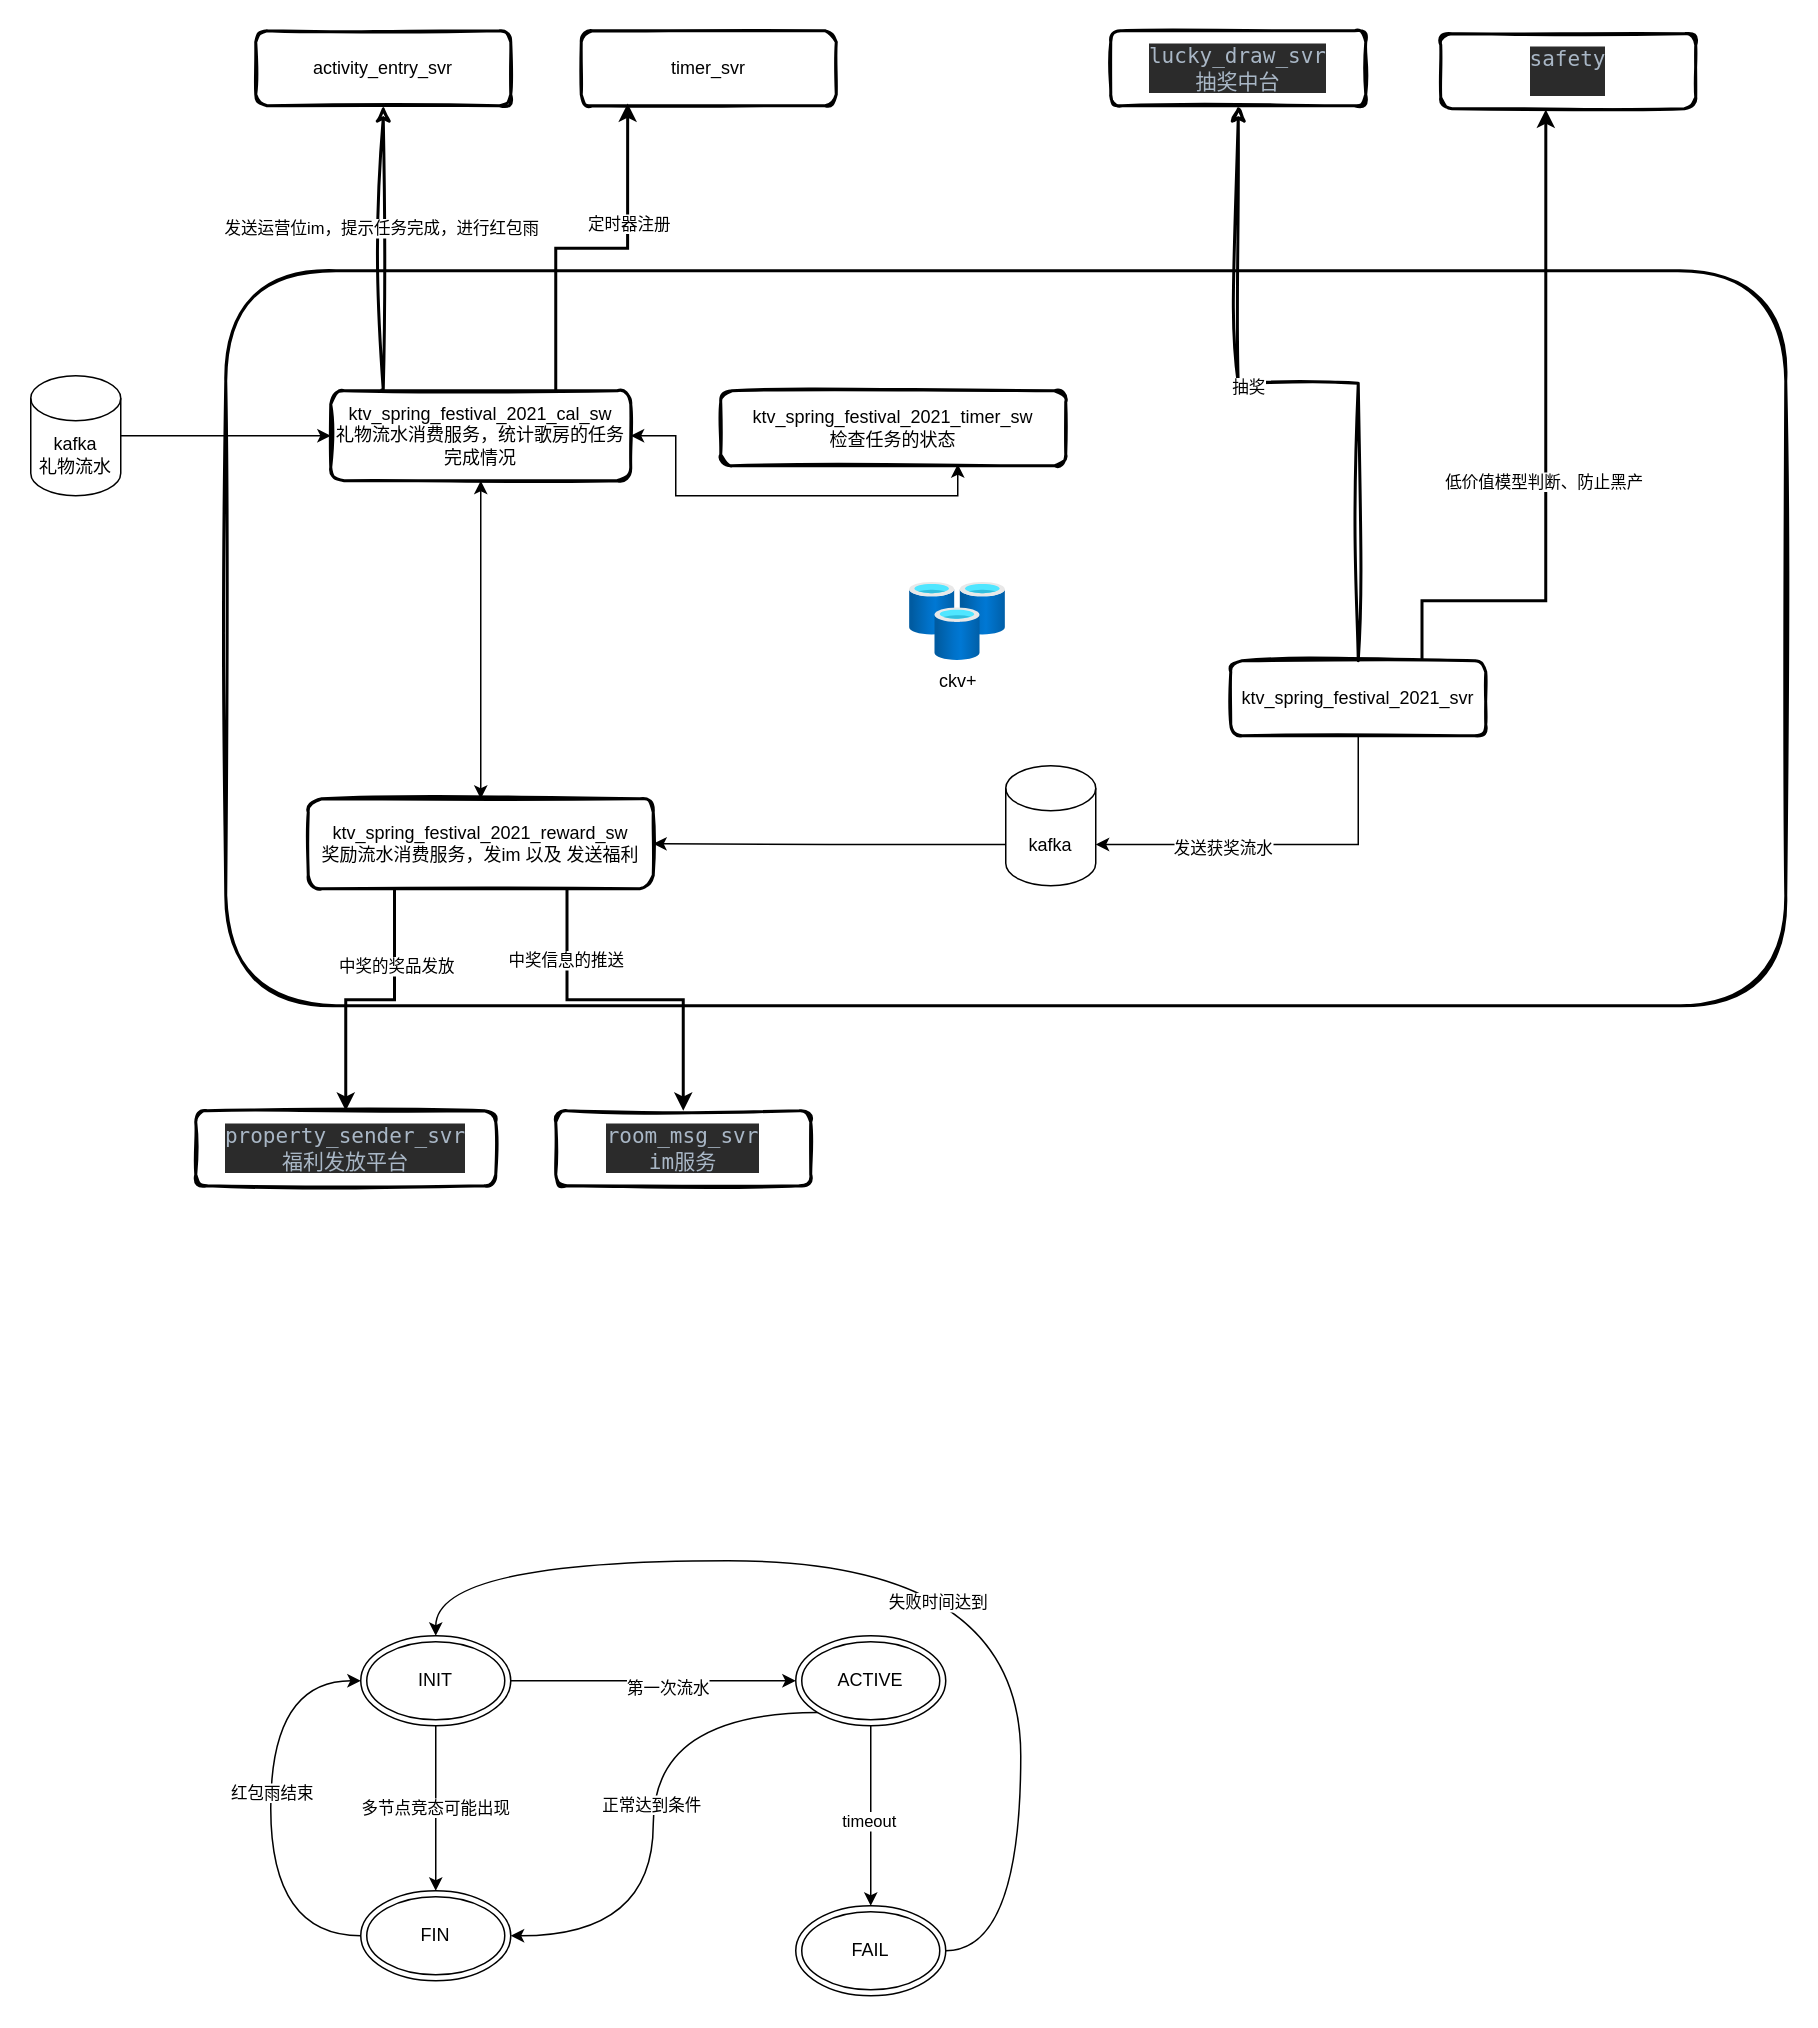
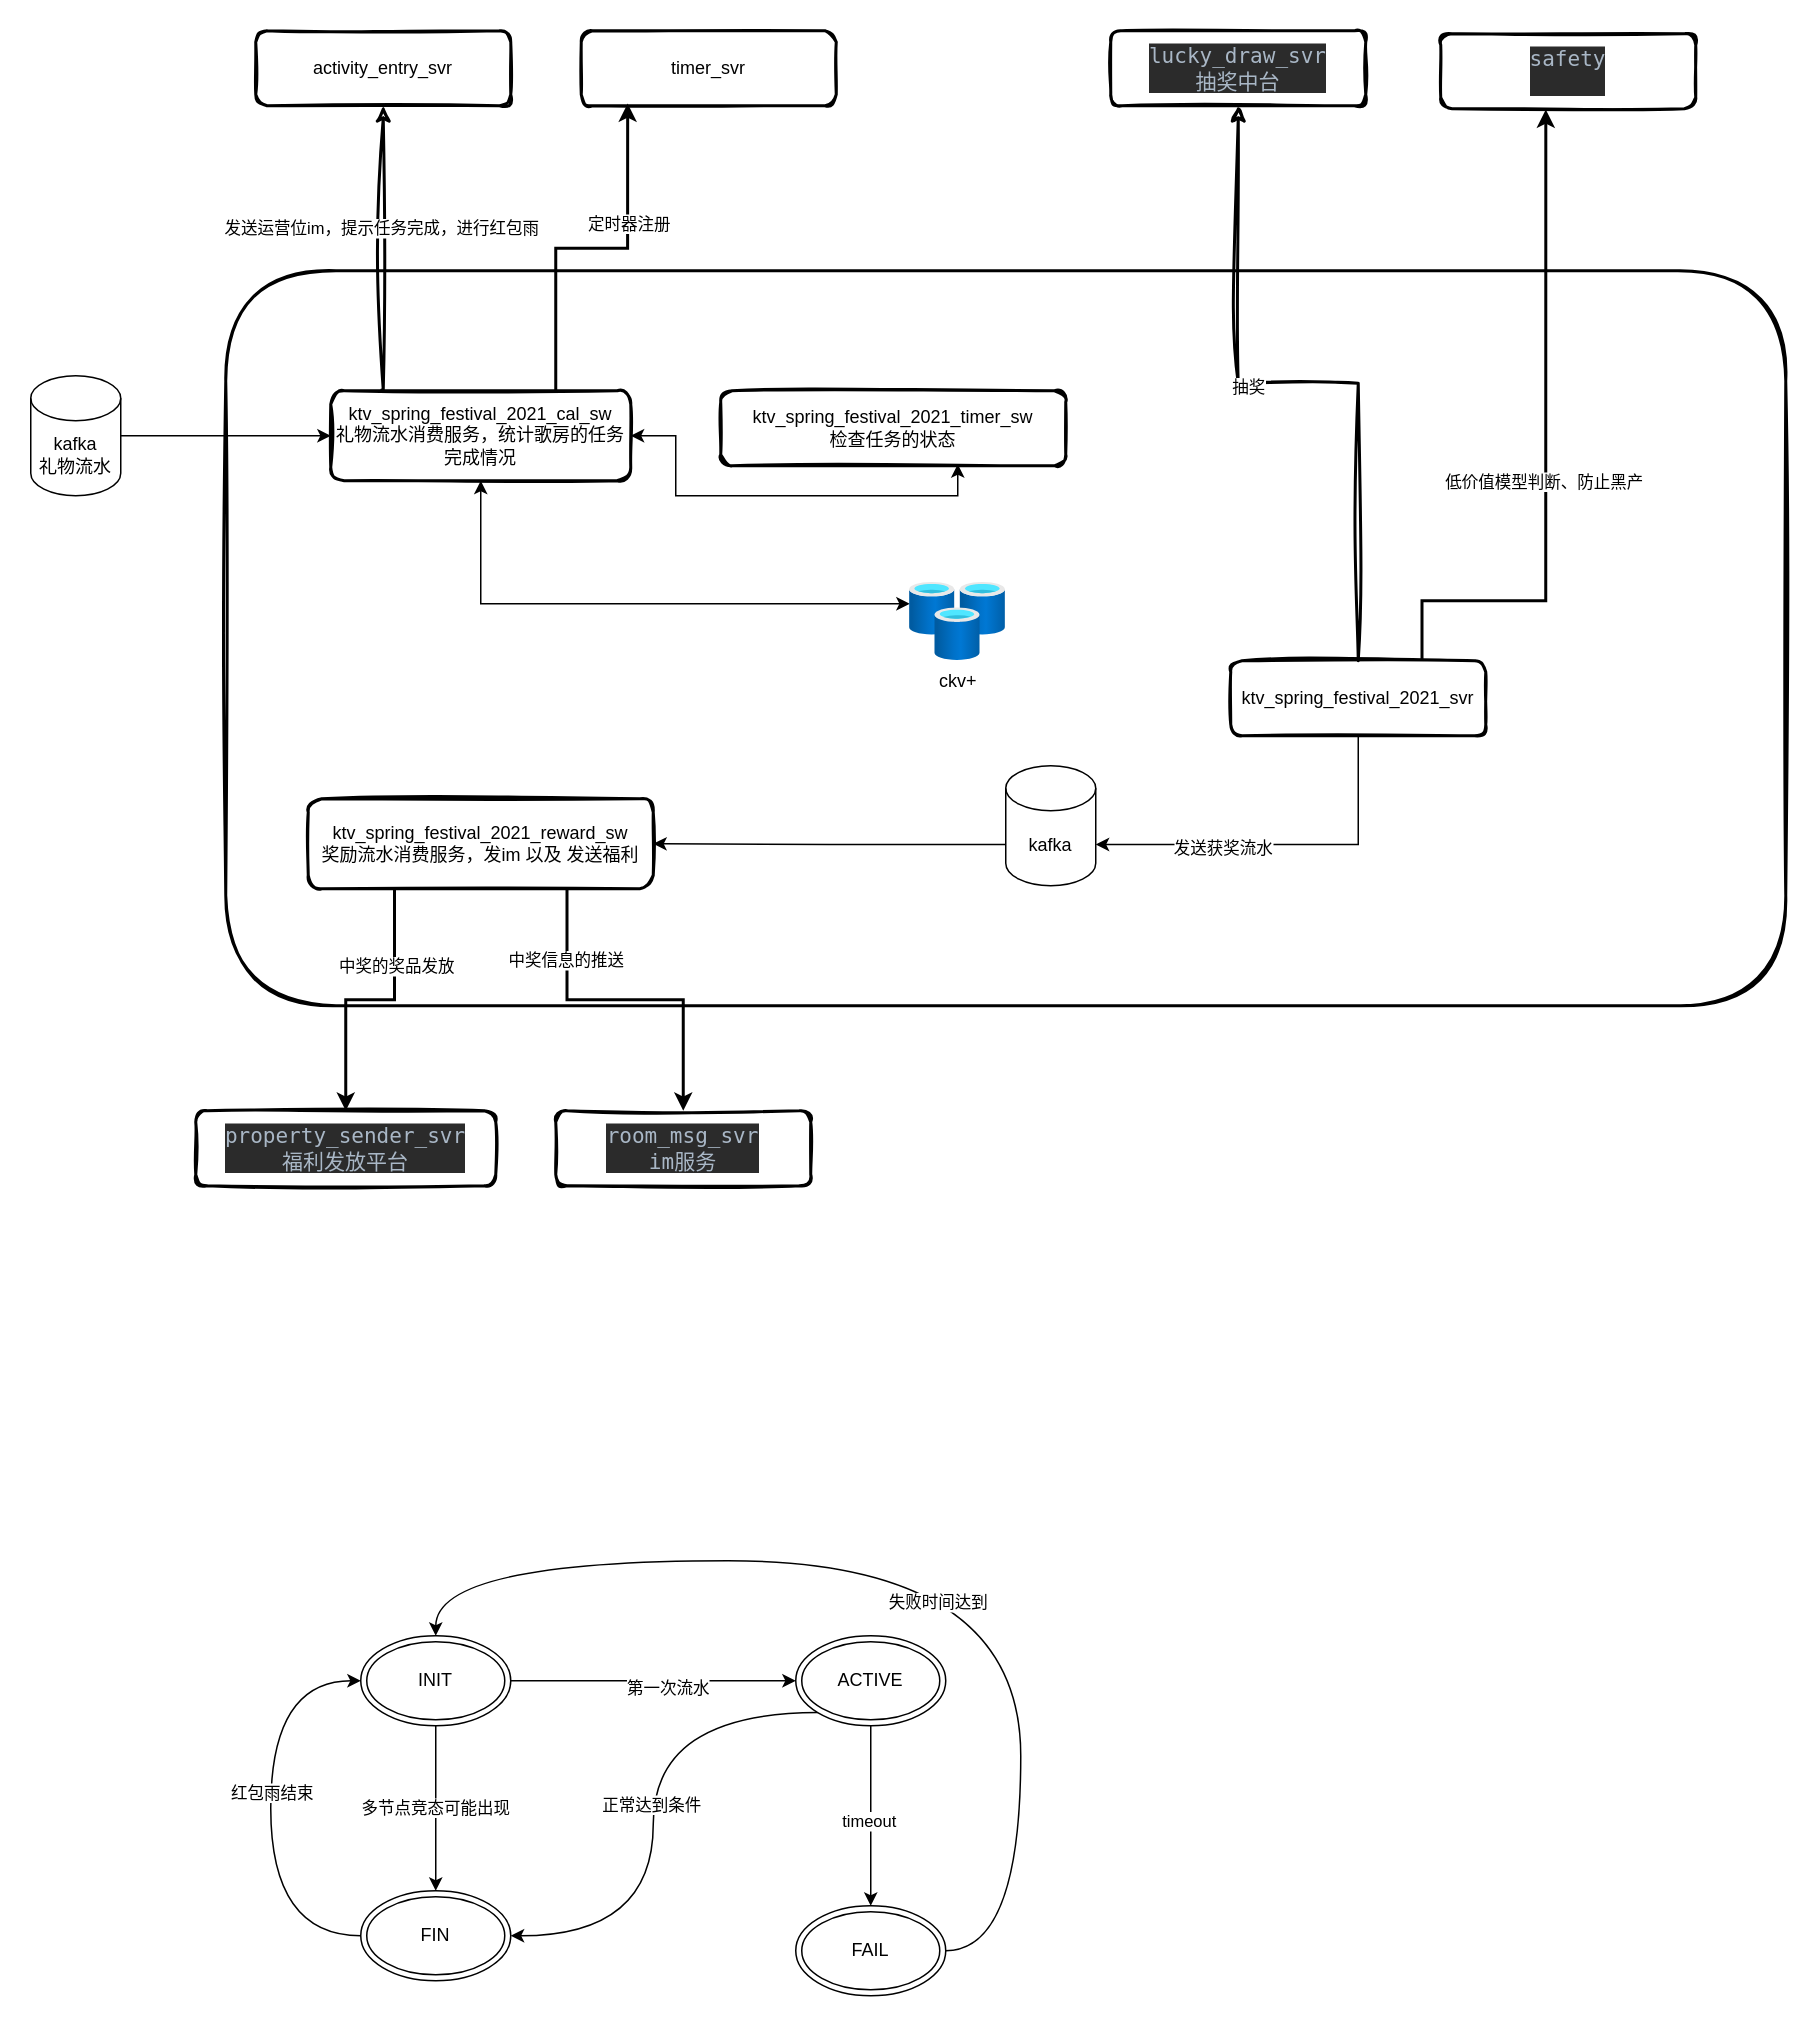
edge "ktv_spring_festival_2021_cal_sw 礼物流水消费服务，统计歌房的任务完成情况" -- "ktv_spring_festival_2021_reward_sw 奖励流水消费服务，发im 以及 发送福利": now "ktv_spring_festival_2021_cal_sw 礼物流水消费服务，统计歌房的任务完成情况" -- "ckv+"
